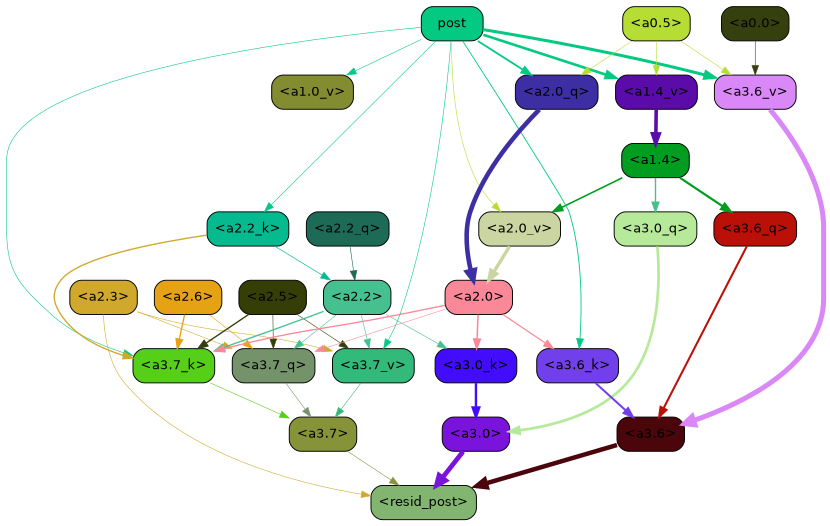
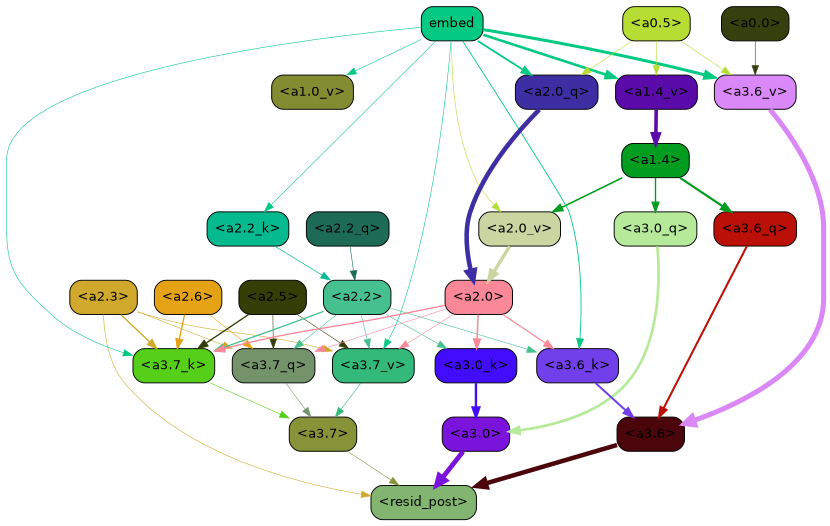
node "post": label "post" -> "embed"
edge "<a1.4>" -> "<a3.0_q>": color #45c08e -> #019d21
edge "<a2.2_k>" -> "<a3.7_k>": now "<a2.3>" -> "<a3.7_k>"
edge "<a2.0>" -> "<a3.7_v>": added
edge "<a2.2>" -> "<a3.6_k>": added
